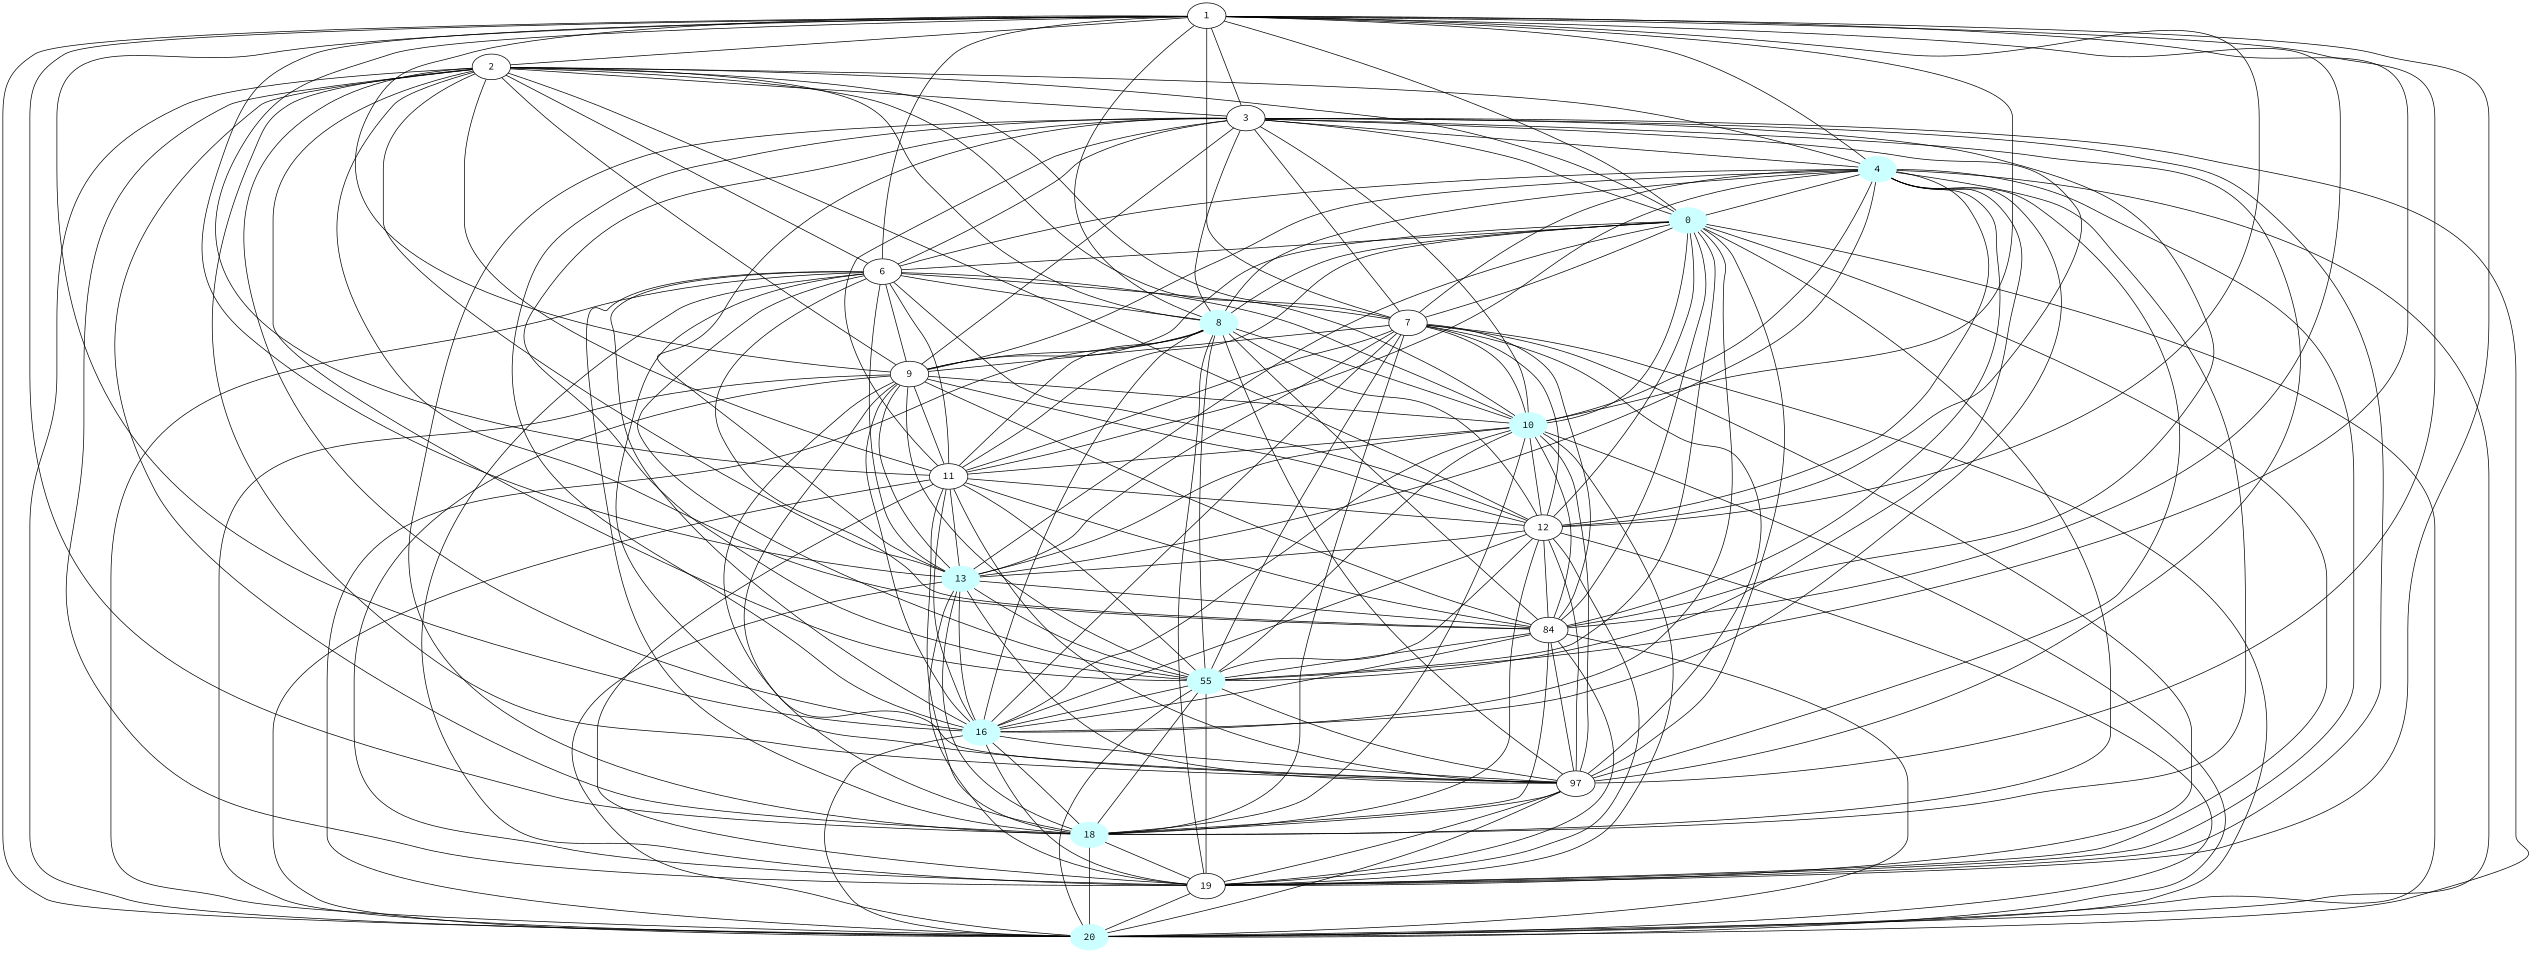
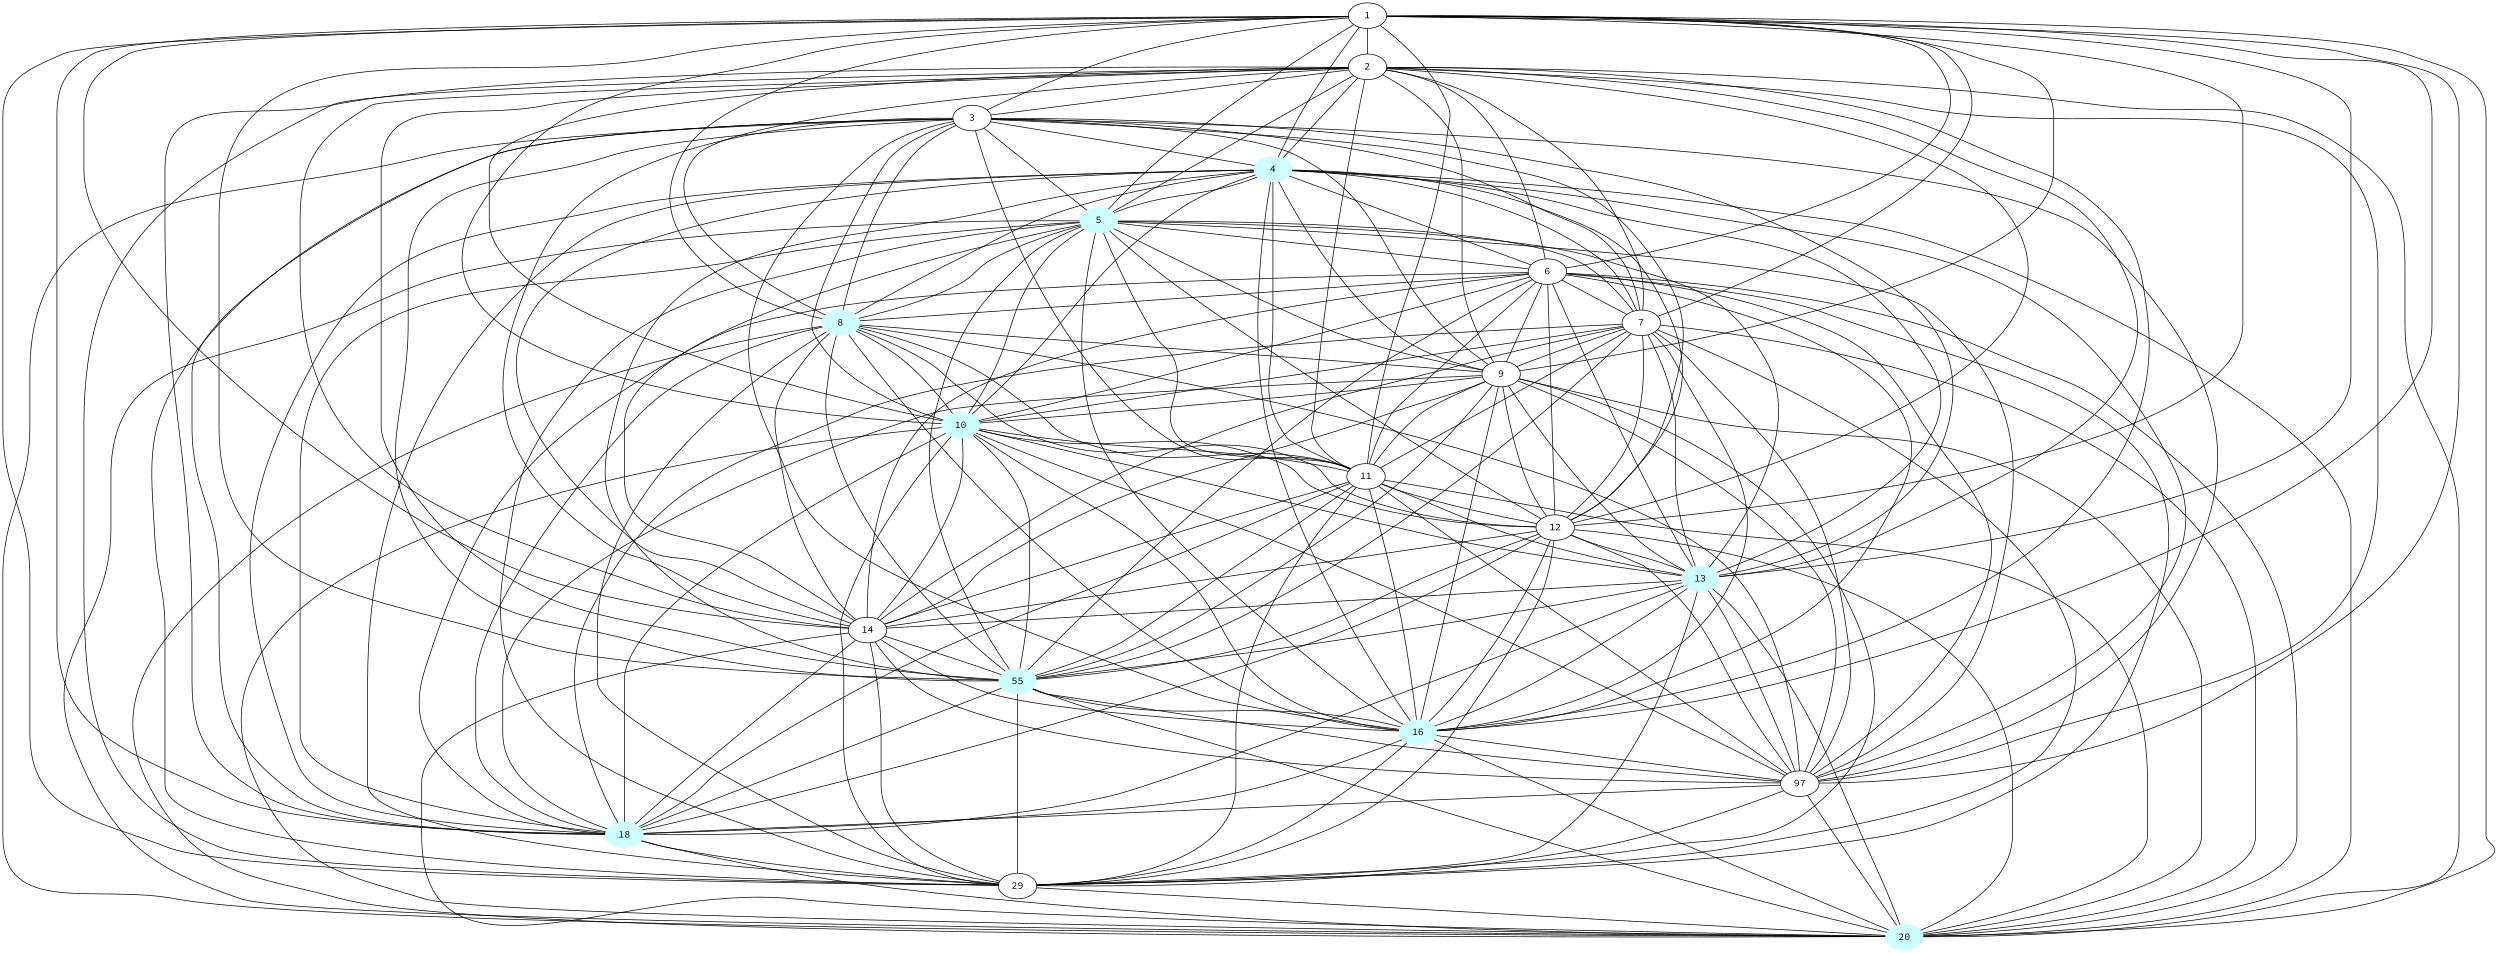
edge "3" -- "6": removed
node "0": label "0" -> "5"
edge "8" -- "18": added
node "84": label "84" -> "14"
node "19": label "19" -> "29"
